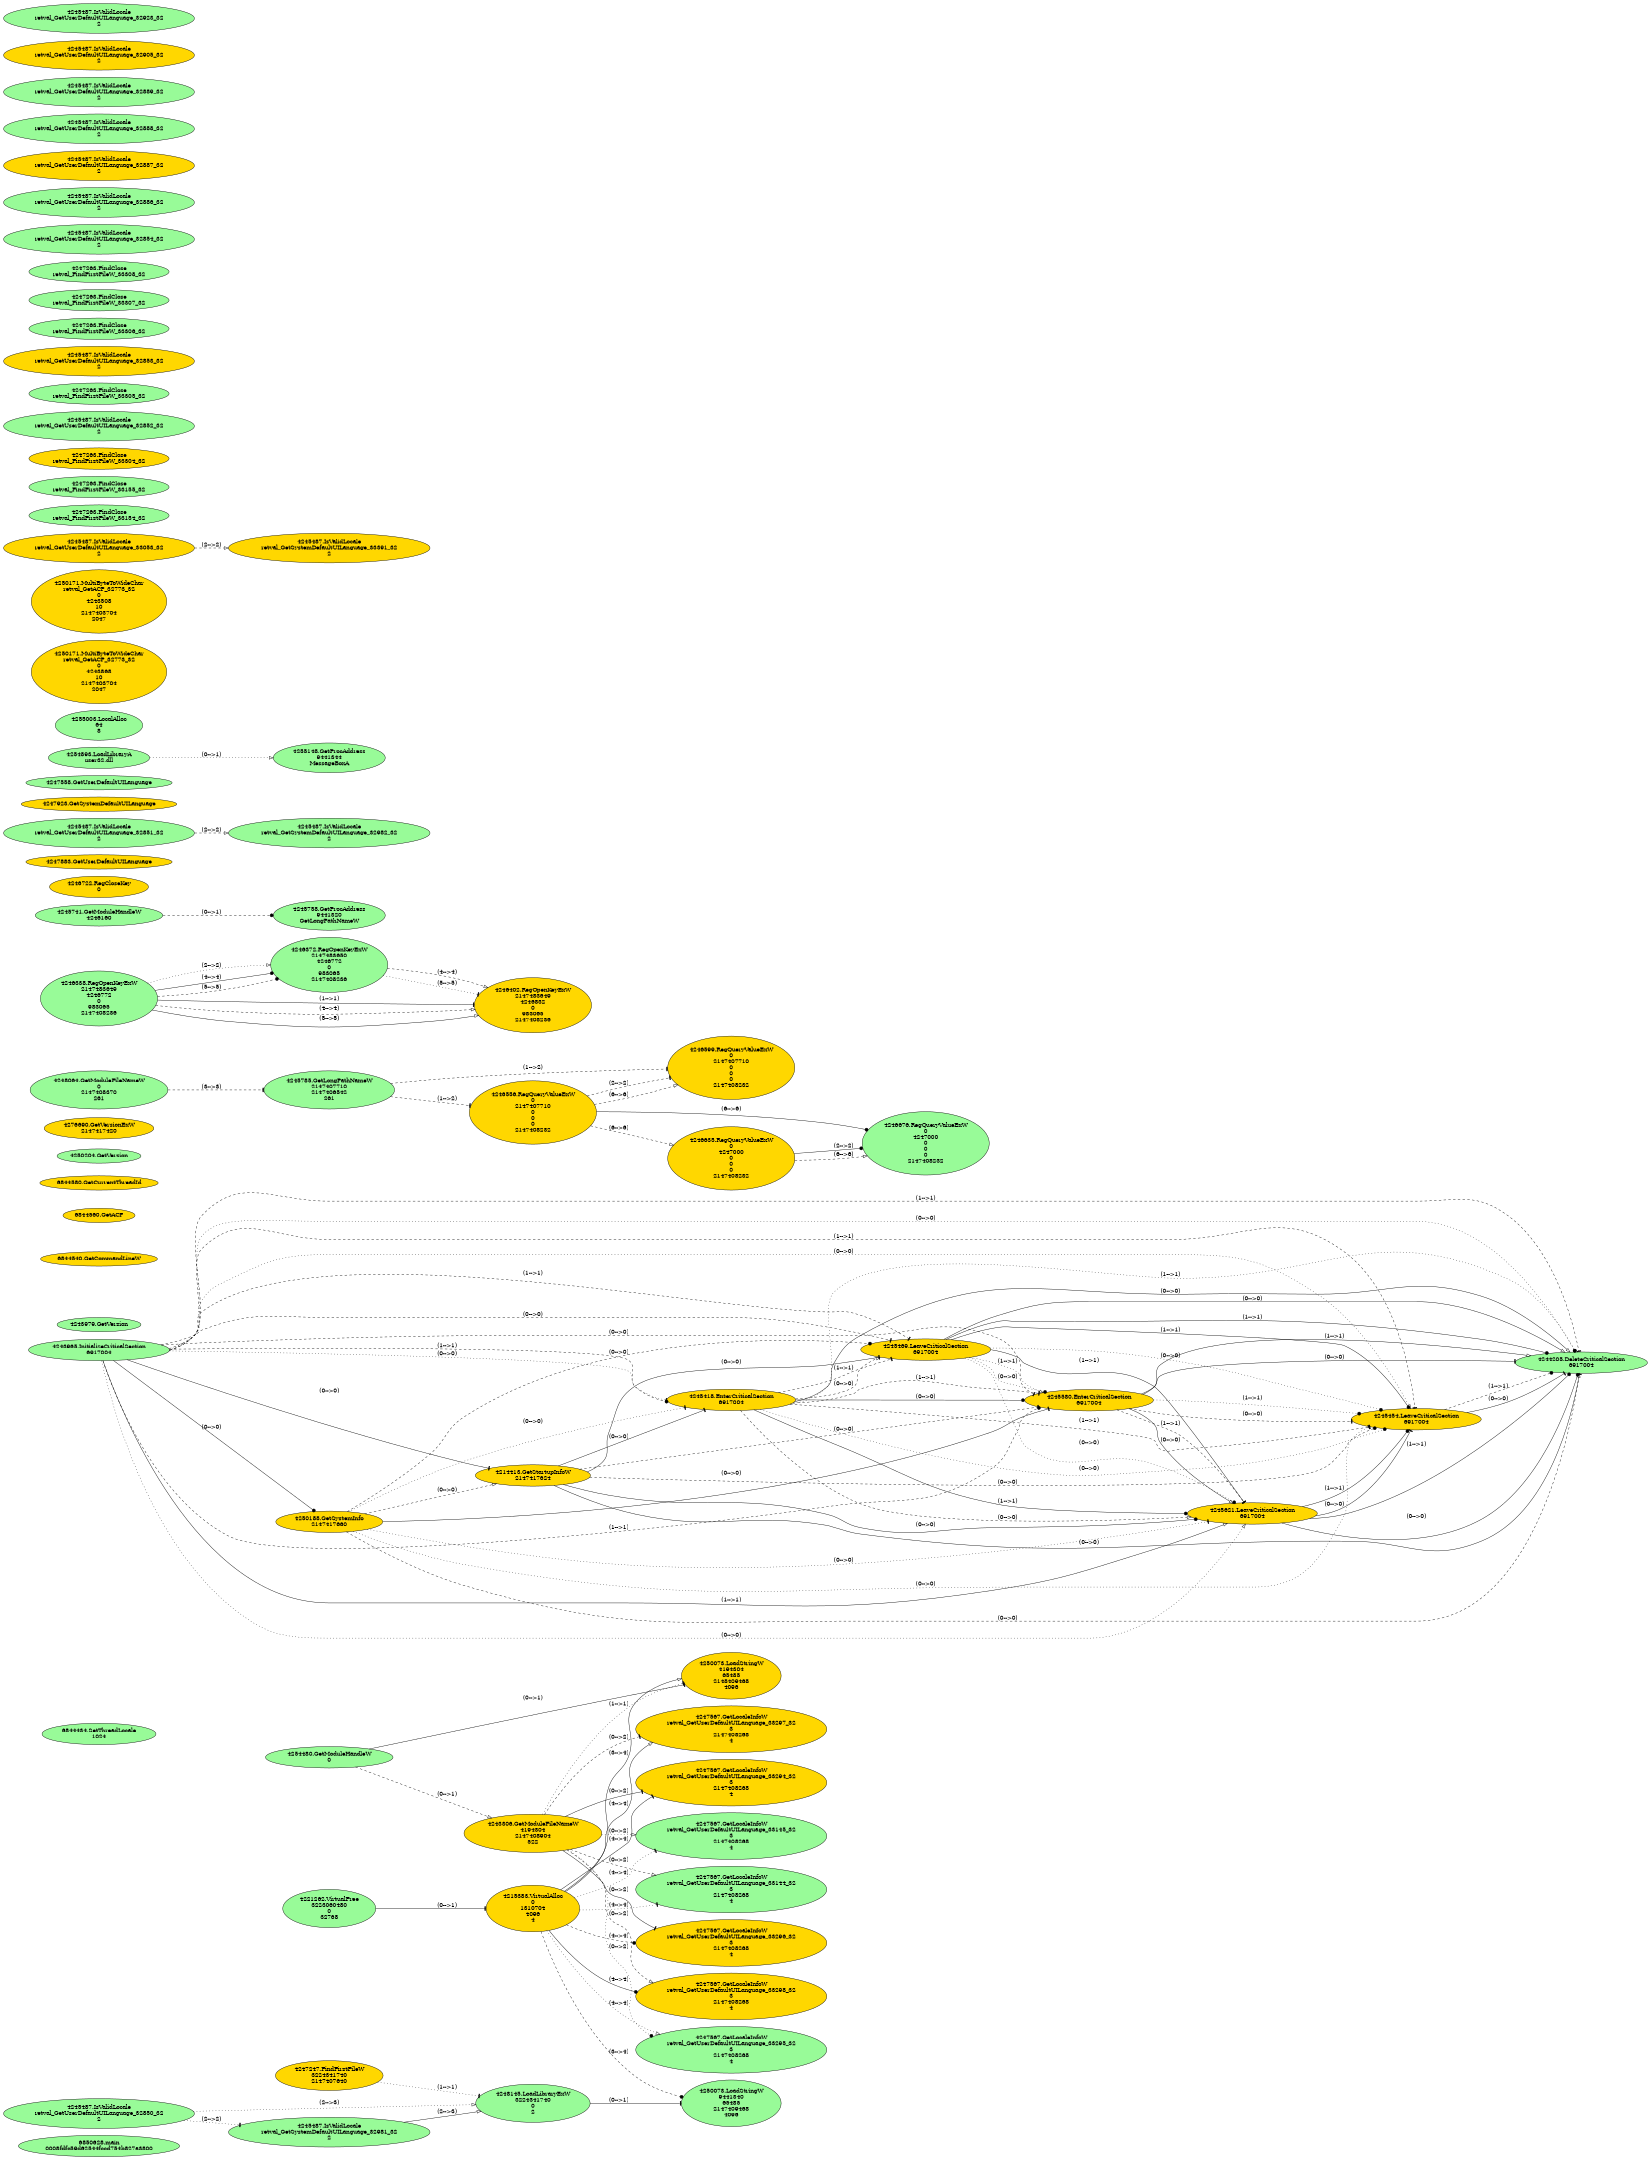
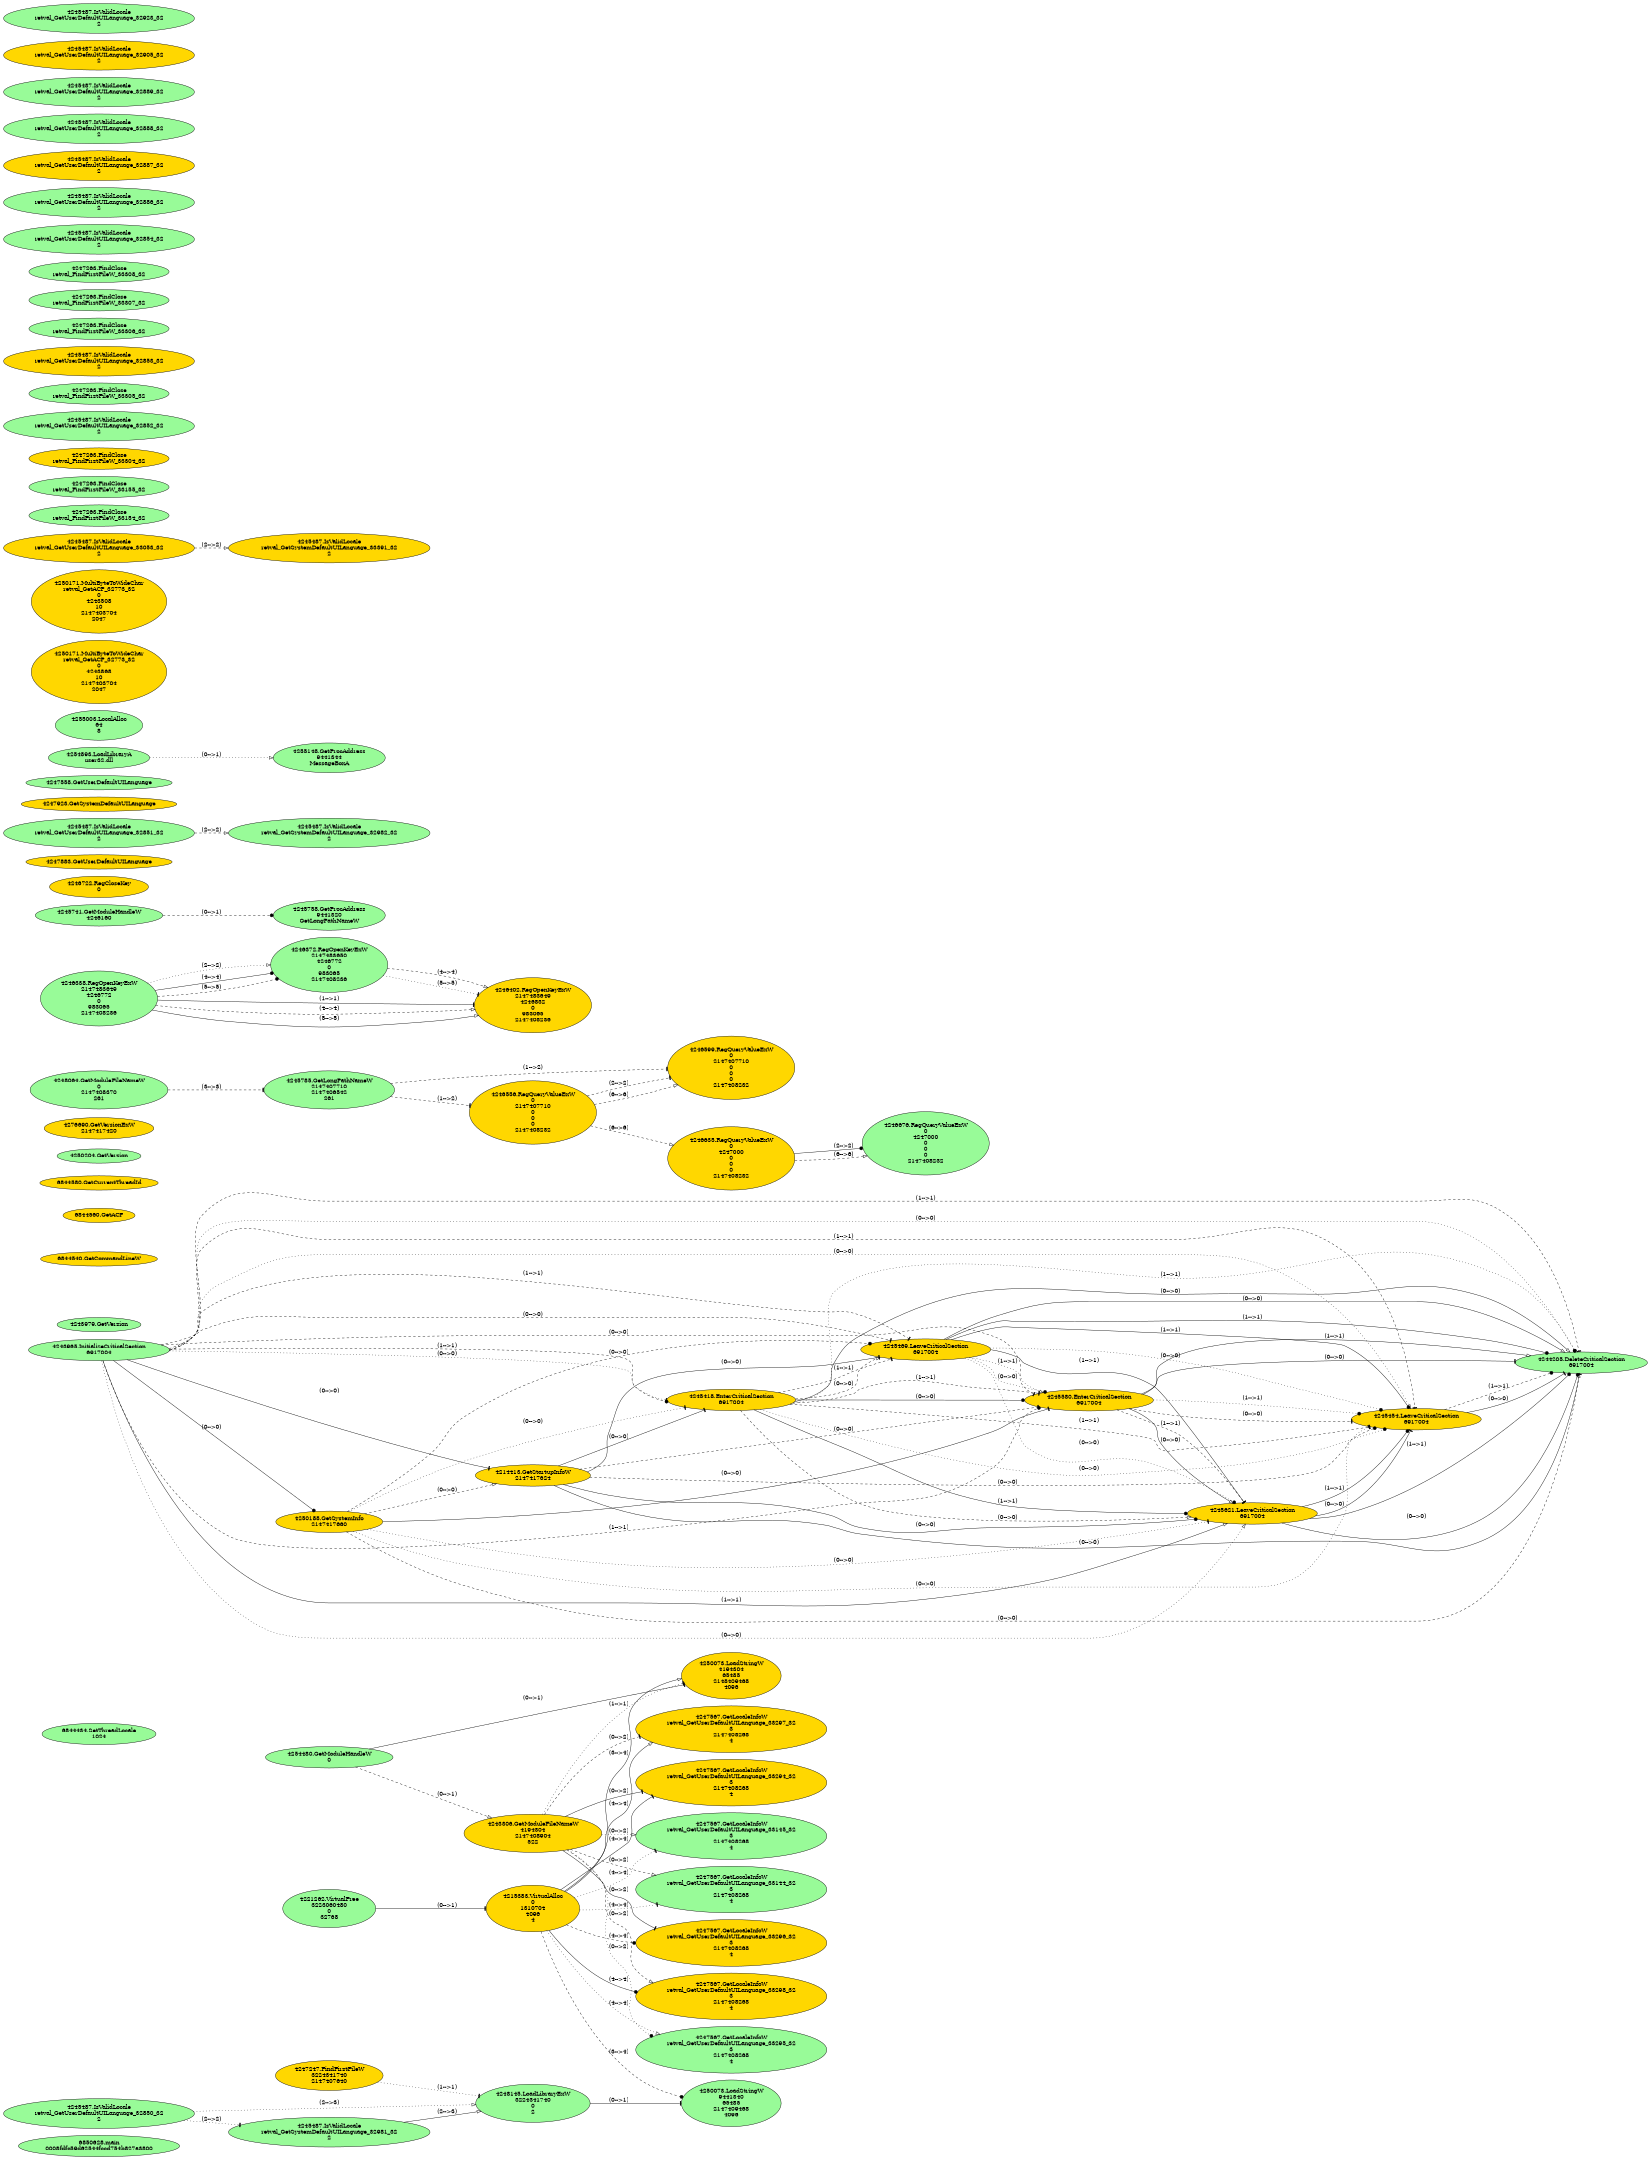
edge "4246556.RegQueryValueExW 0 2147407710 0 0 0 2147408232" -> "4246676.RegQueryValueExW 0 4247000 0 0 0 2147408232": removed, label "(6-->6)"
